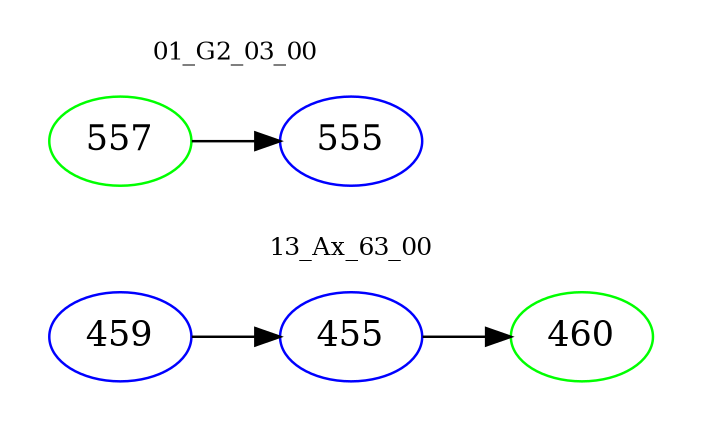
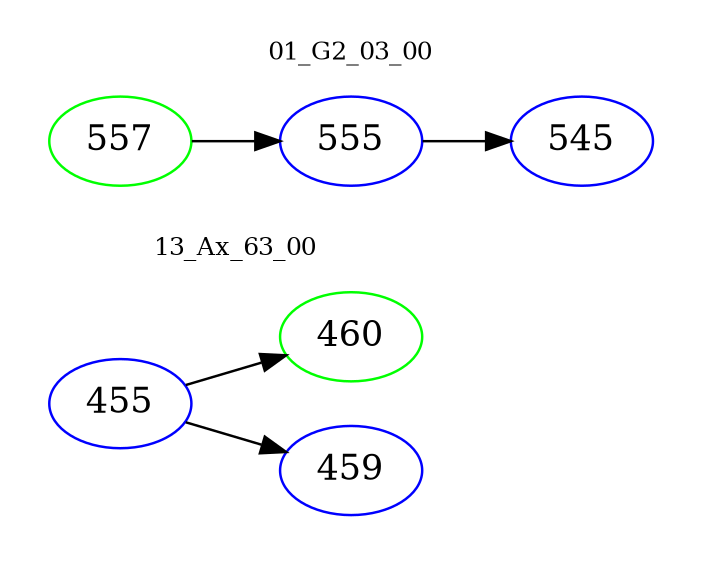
node "545": added
edge "459" -> "455": reversed
